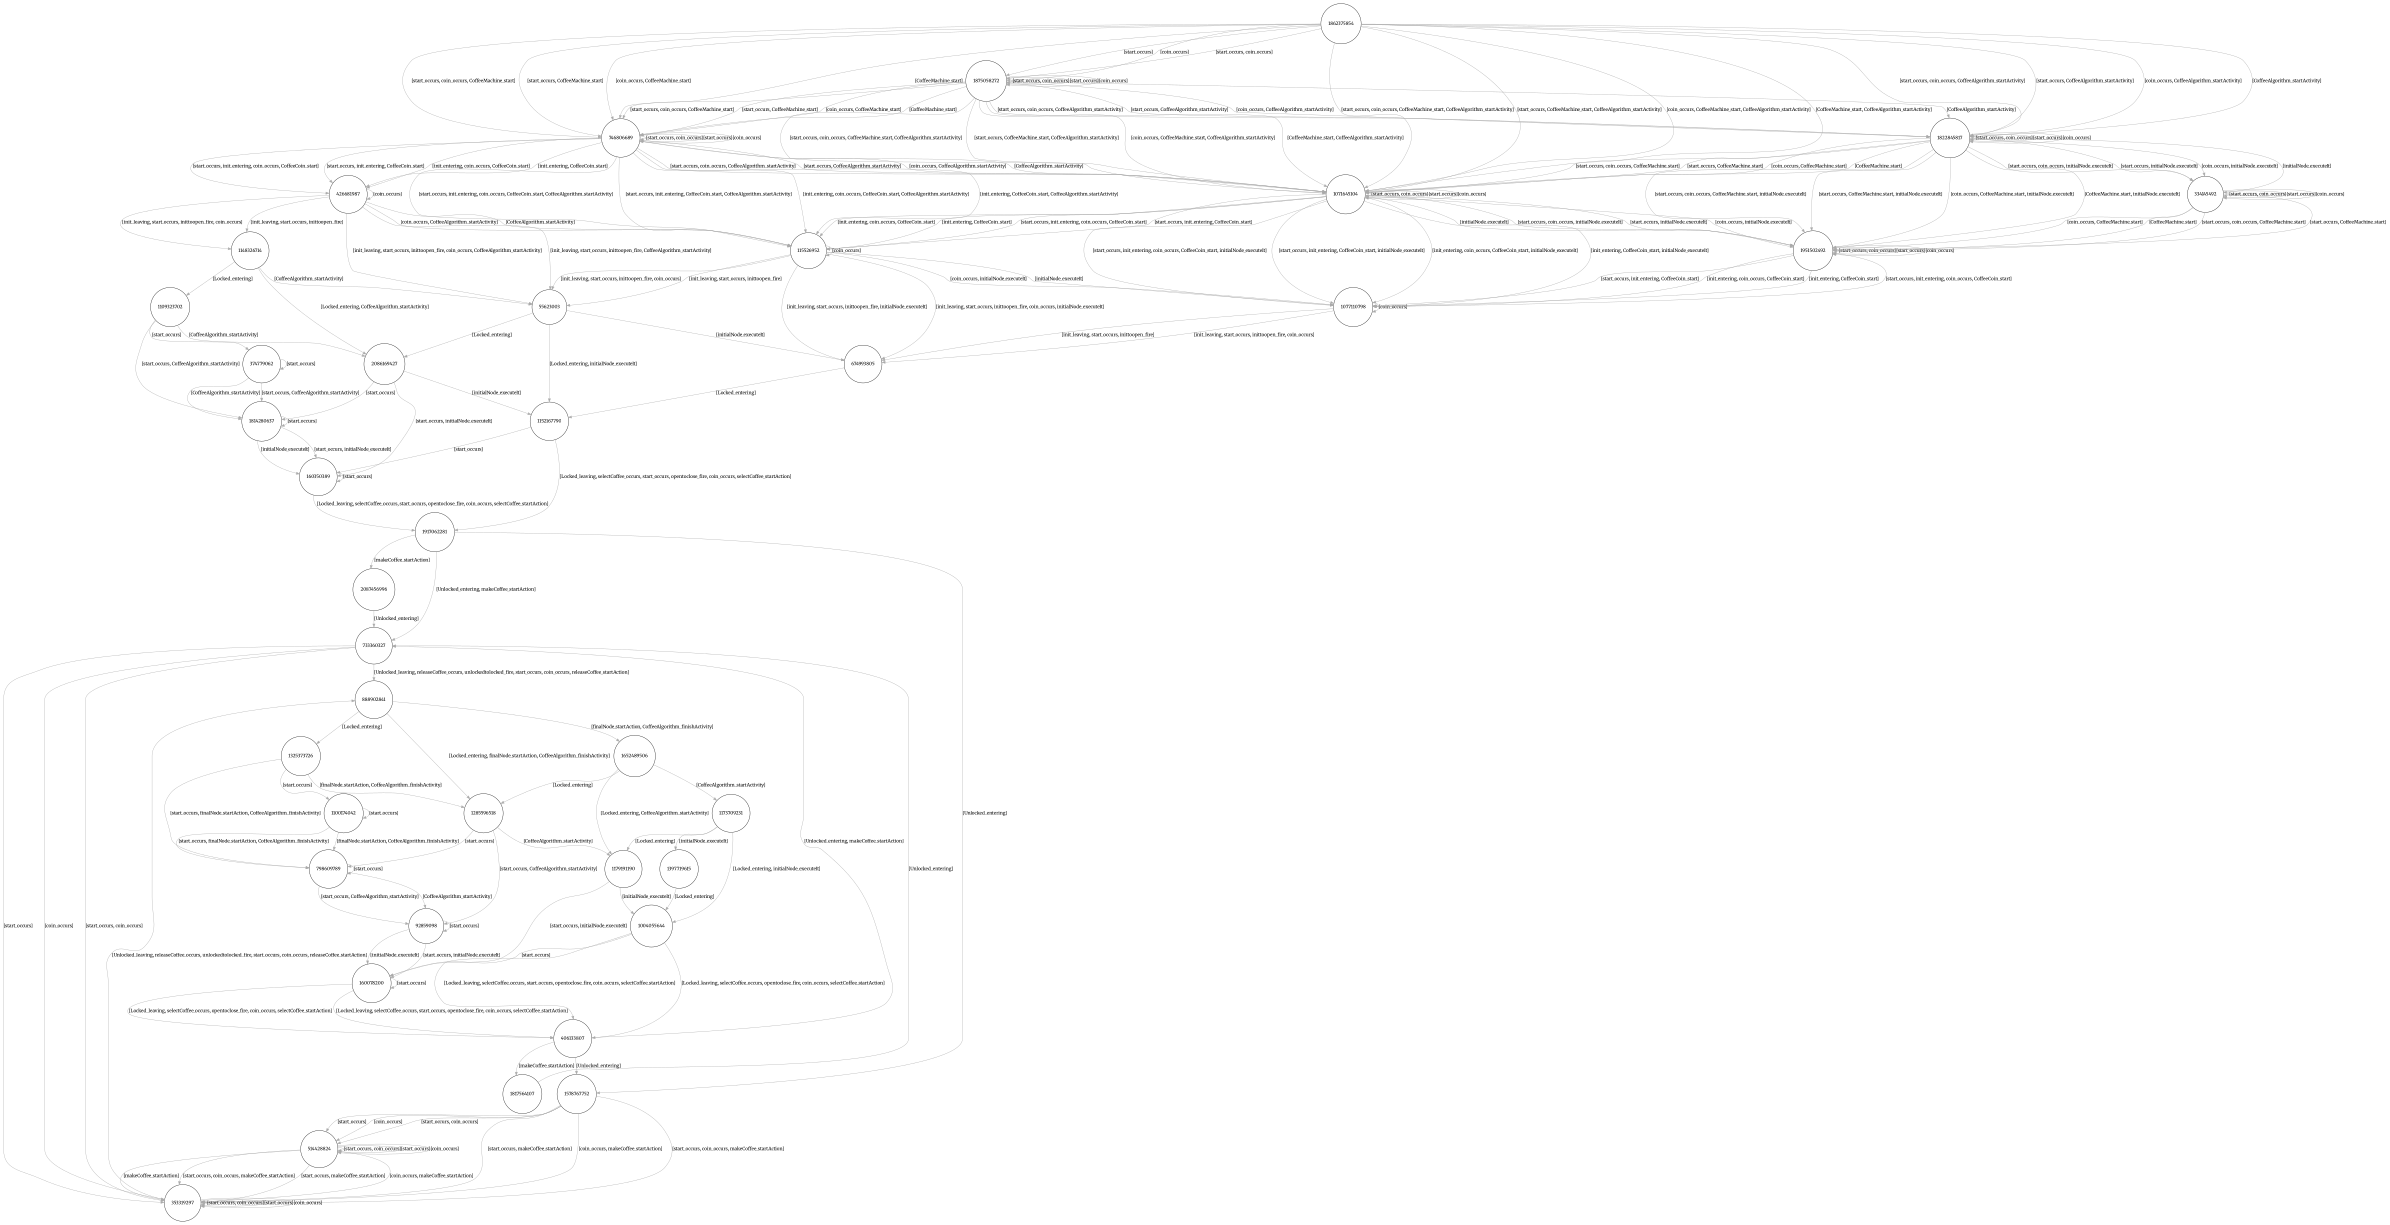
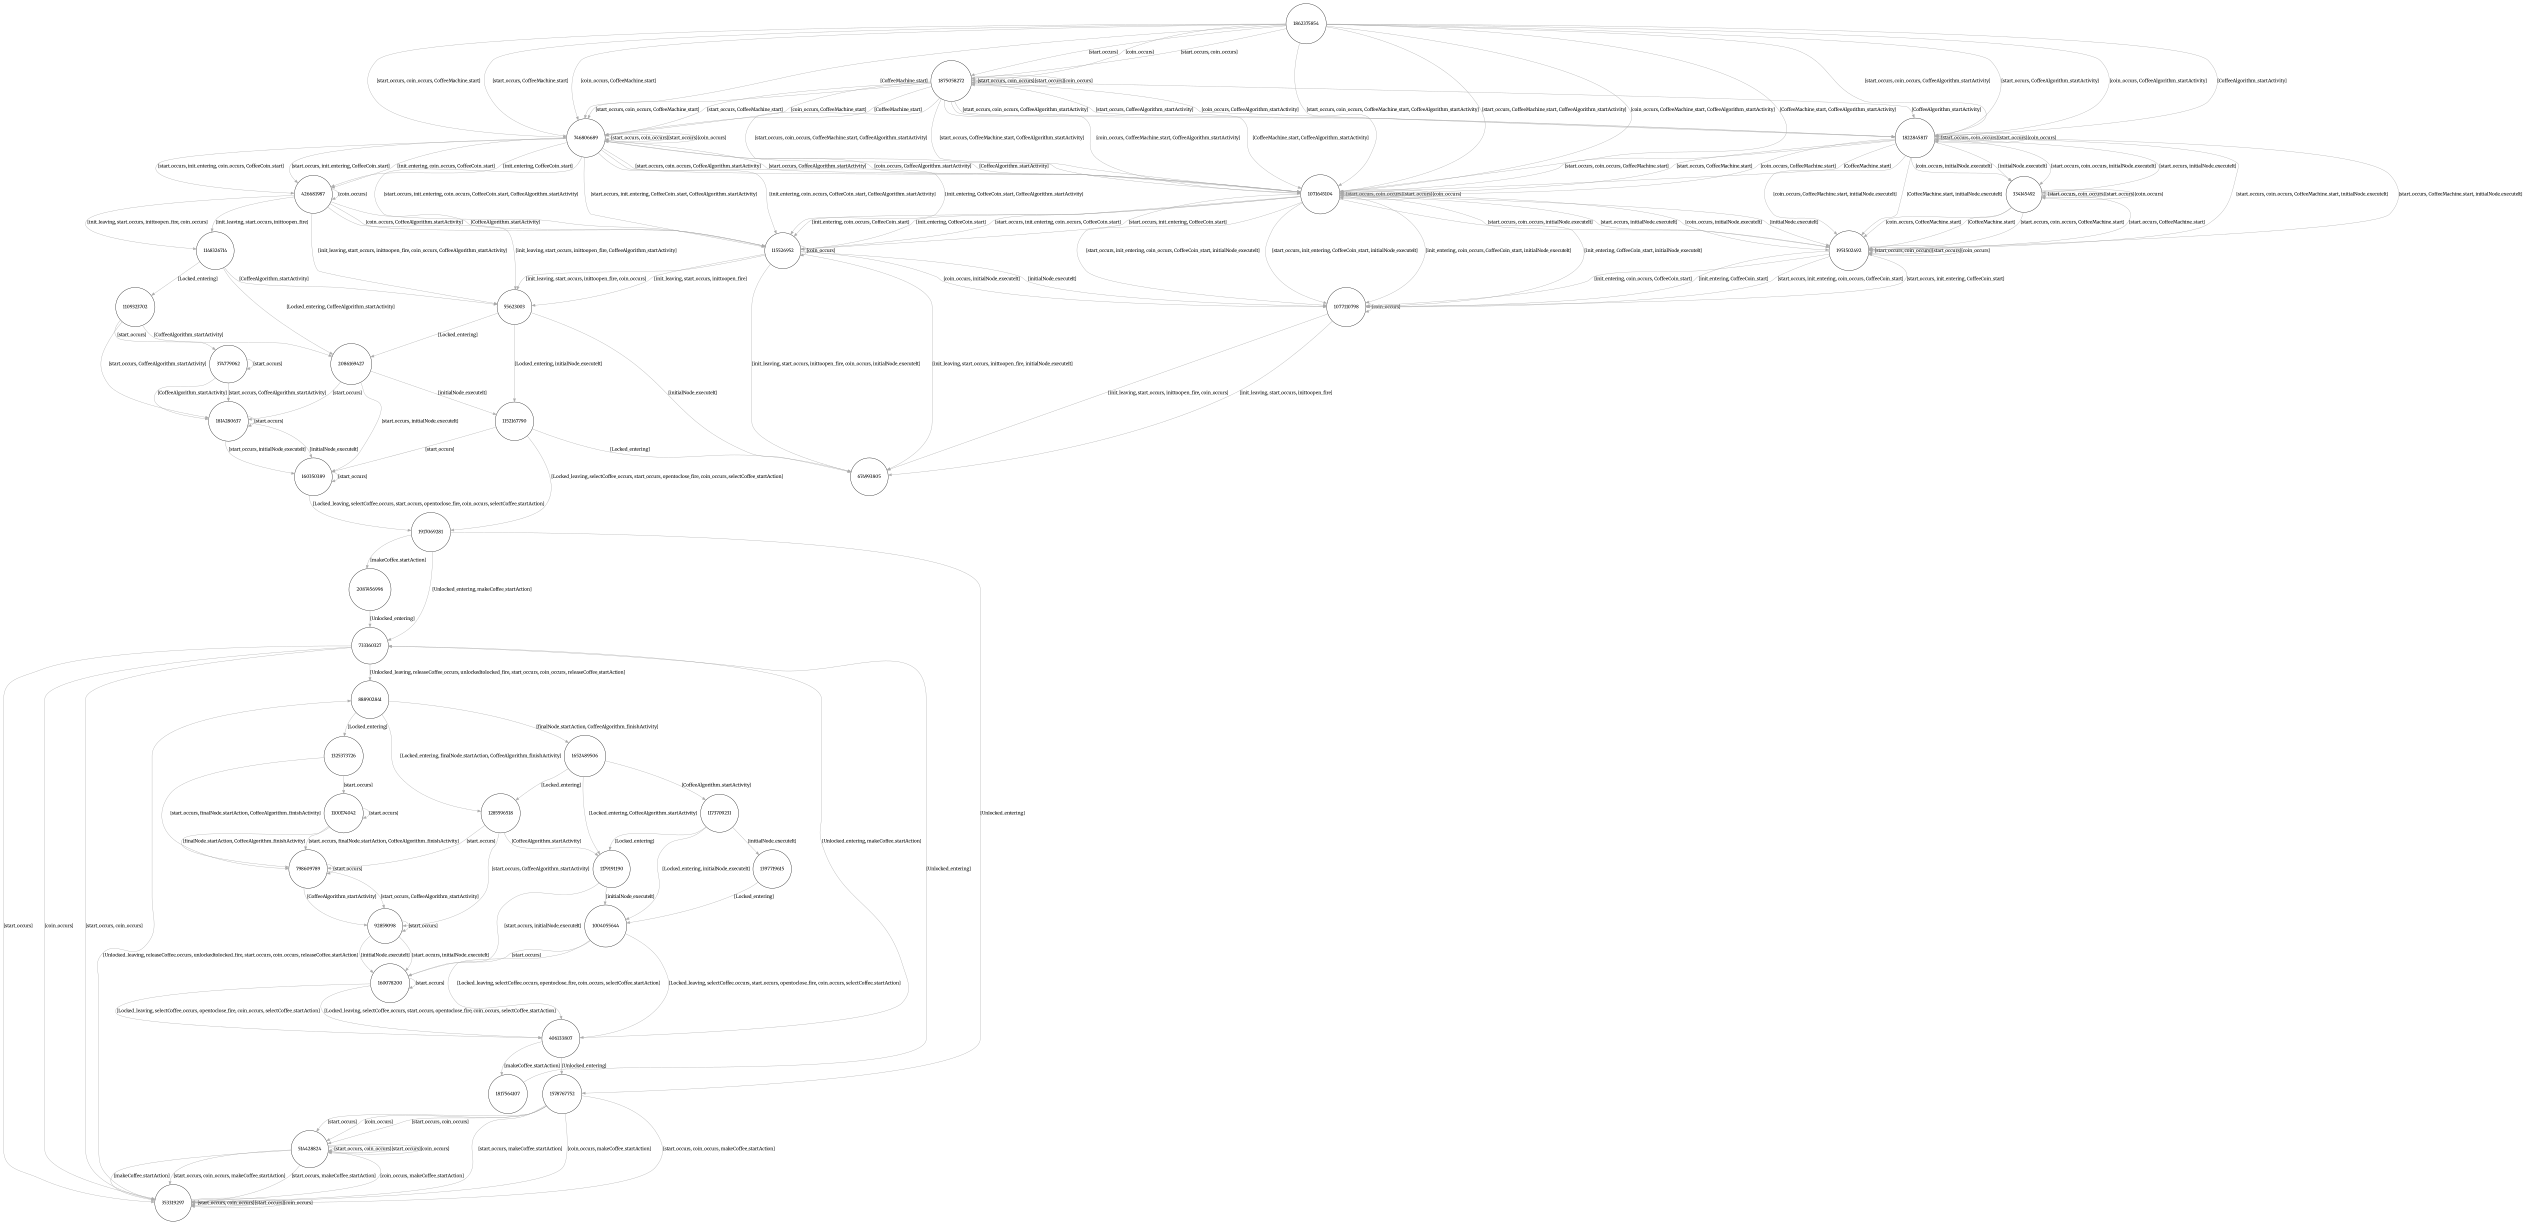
edge "674993805" -> "1152167790": reversed
node "1917062281": label "1917062281" -> "1917069281"
edge "1325373726" -> "1285596518": removed, label "[finalNode_startAction, CoffeeAlgorithm_finishActivity]"
